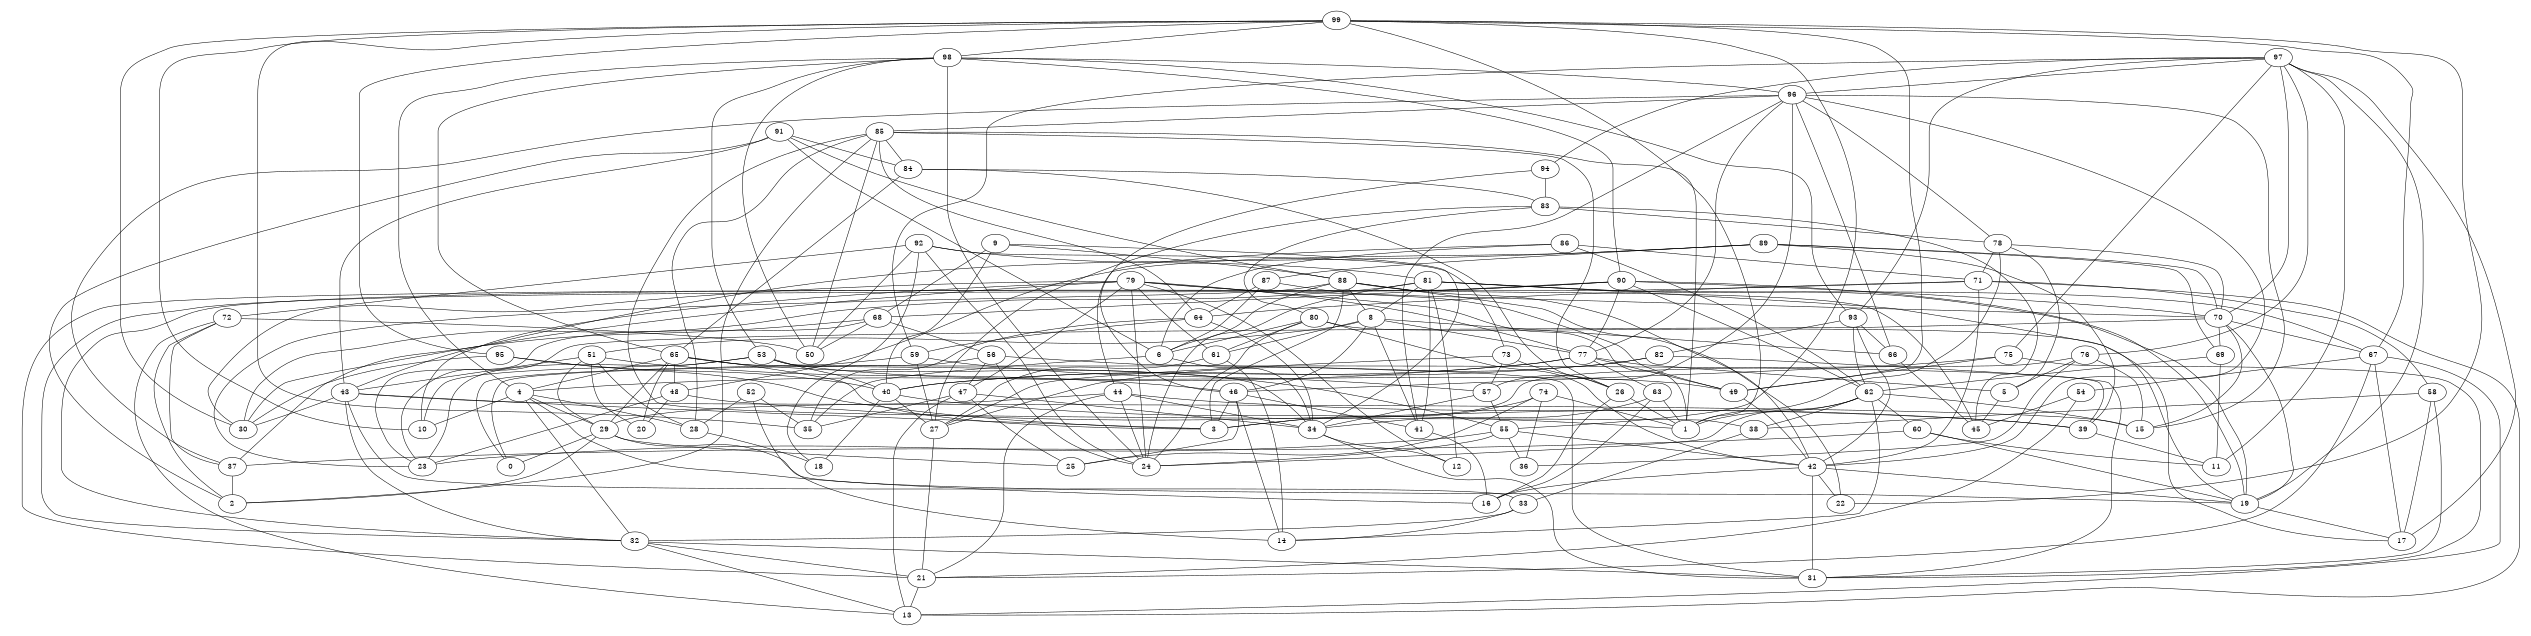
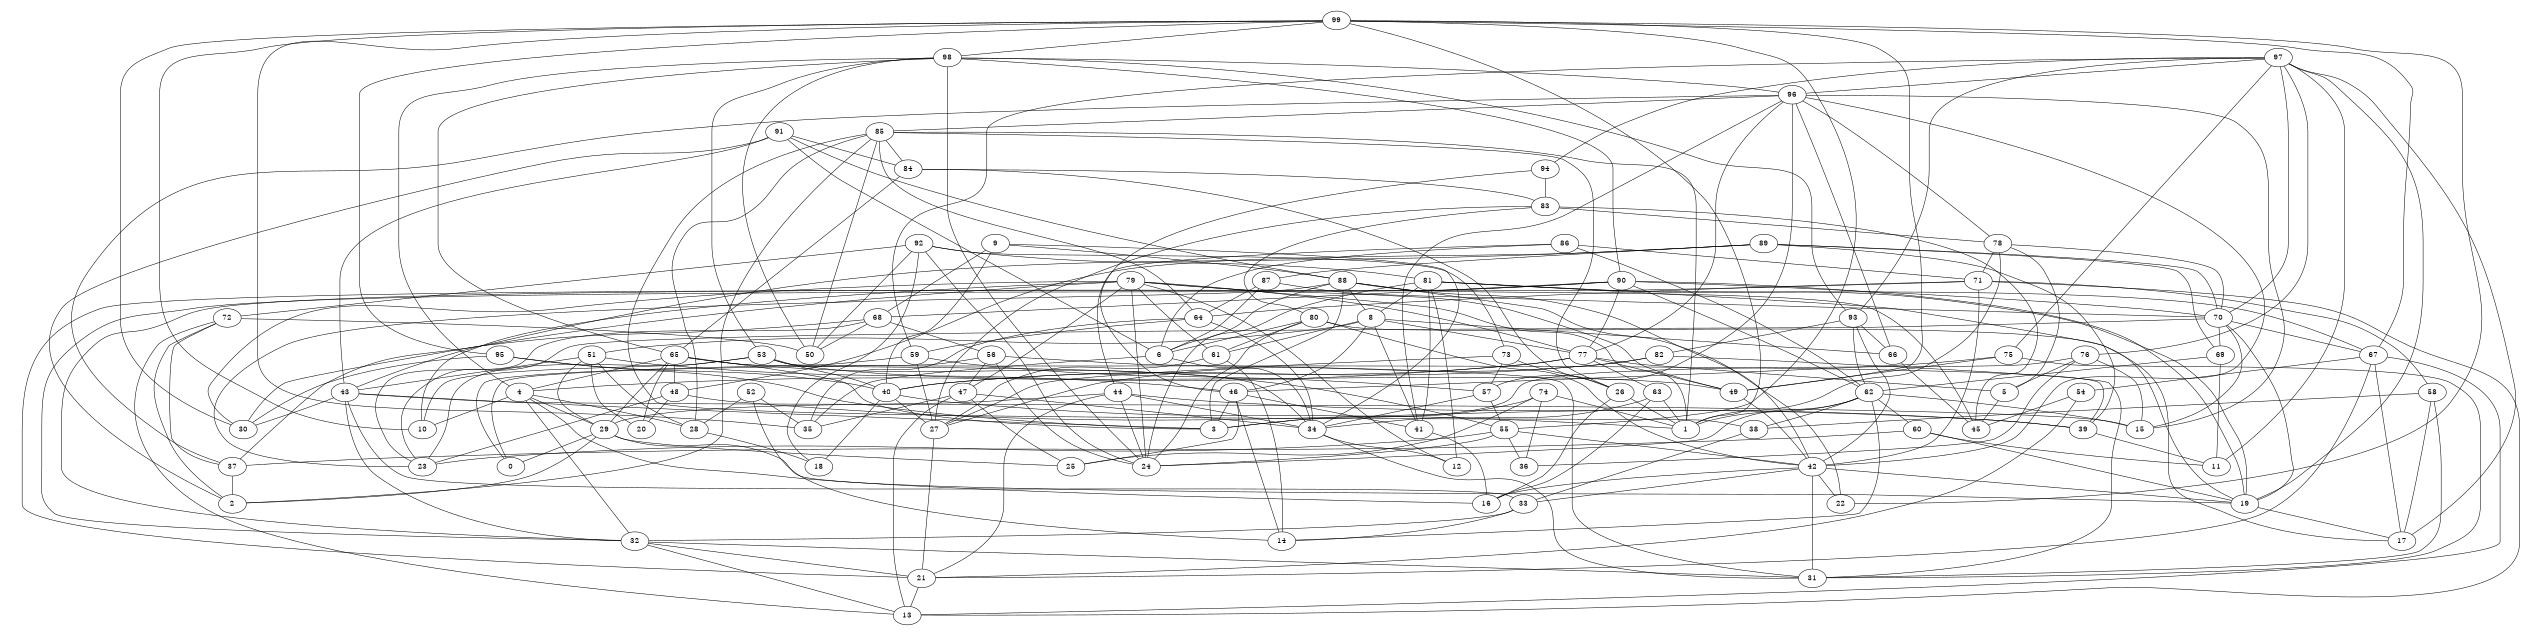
edge "81" -- "30": removed
edge "42" -- "33": added
